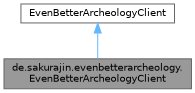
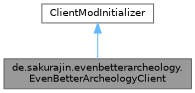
node "EvenBetterArcheologyClient": label "EvenBetterArcheologyClient" -> "ClientModInitializer"
